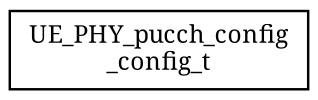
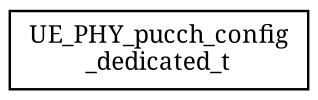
node "UE_PHY_pucch_config _config_t": label "UE_PHY_pucch_config _config_t" -> "UE_PHY_pucch_config _dedicated_t"
